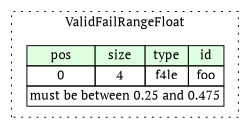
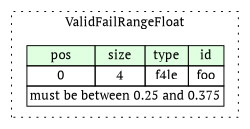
node "pos": text "must be between 0.25 and 0.475" -> "must be between 0.25 and 0.375"
